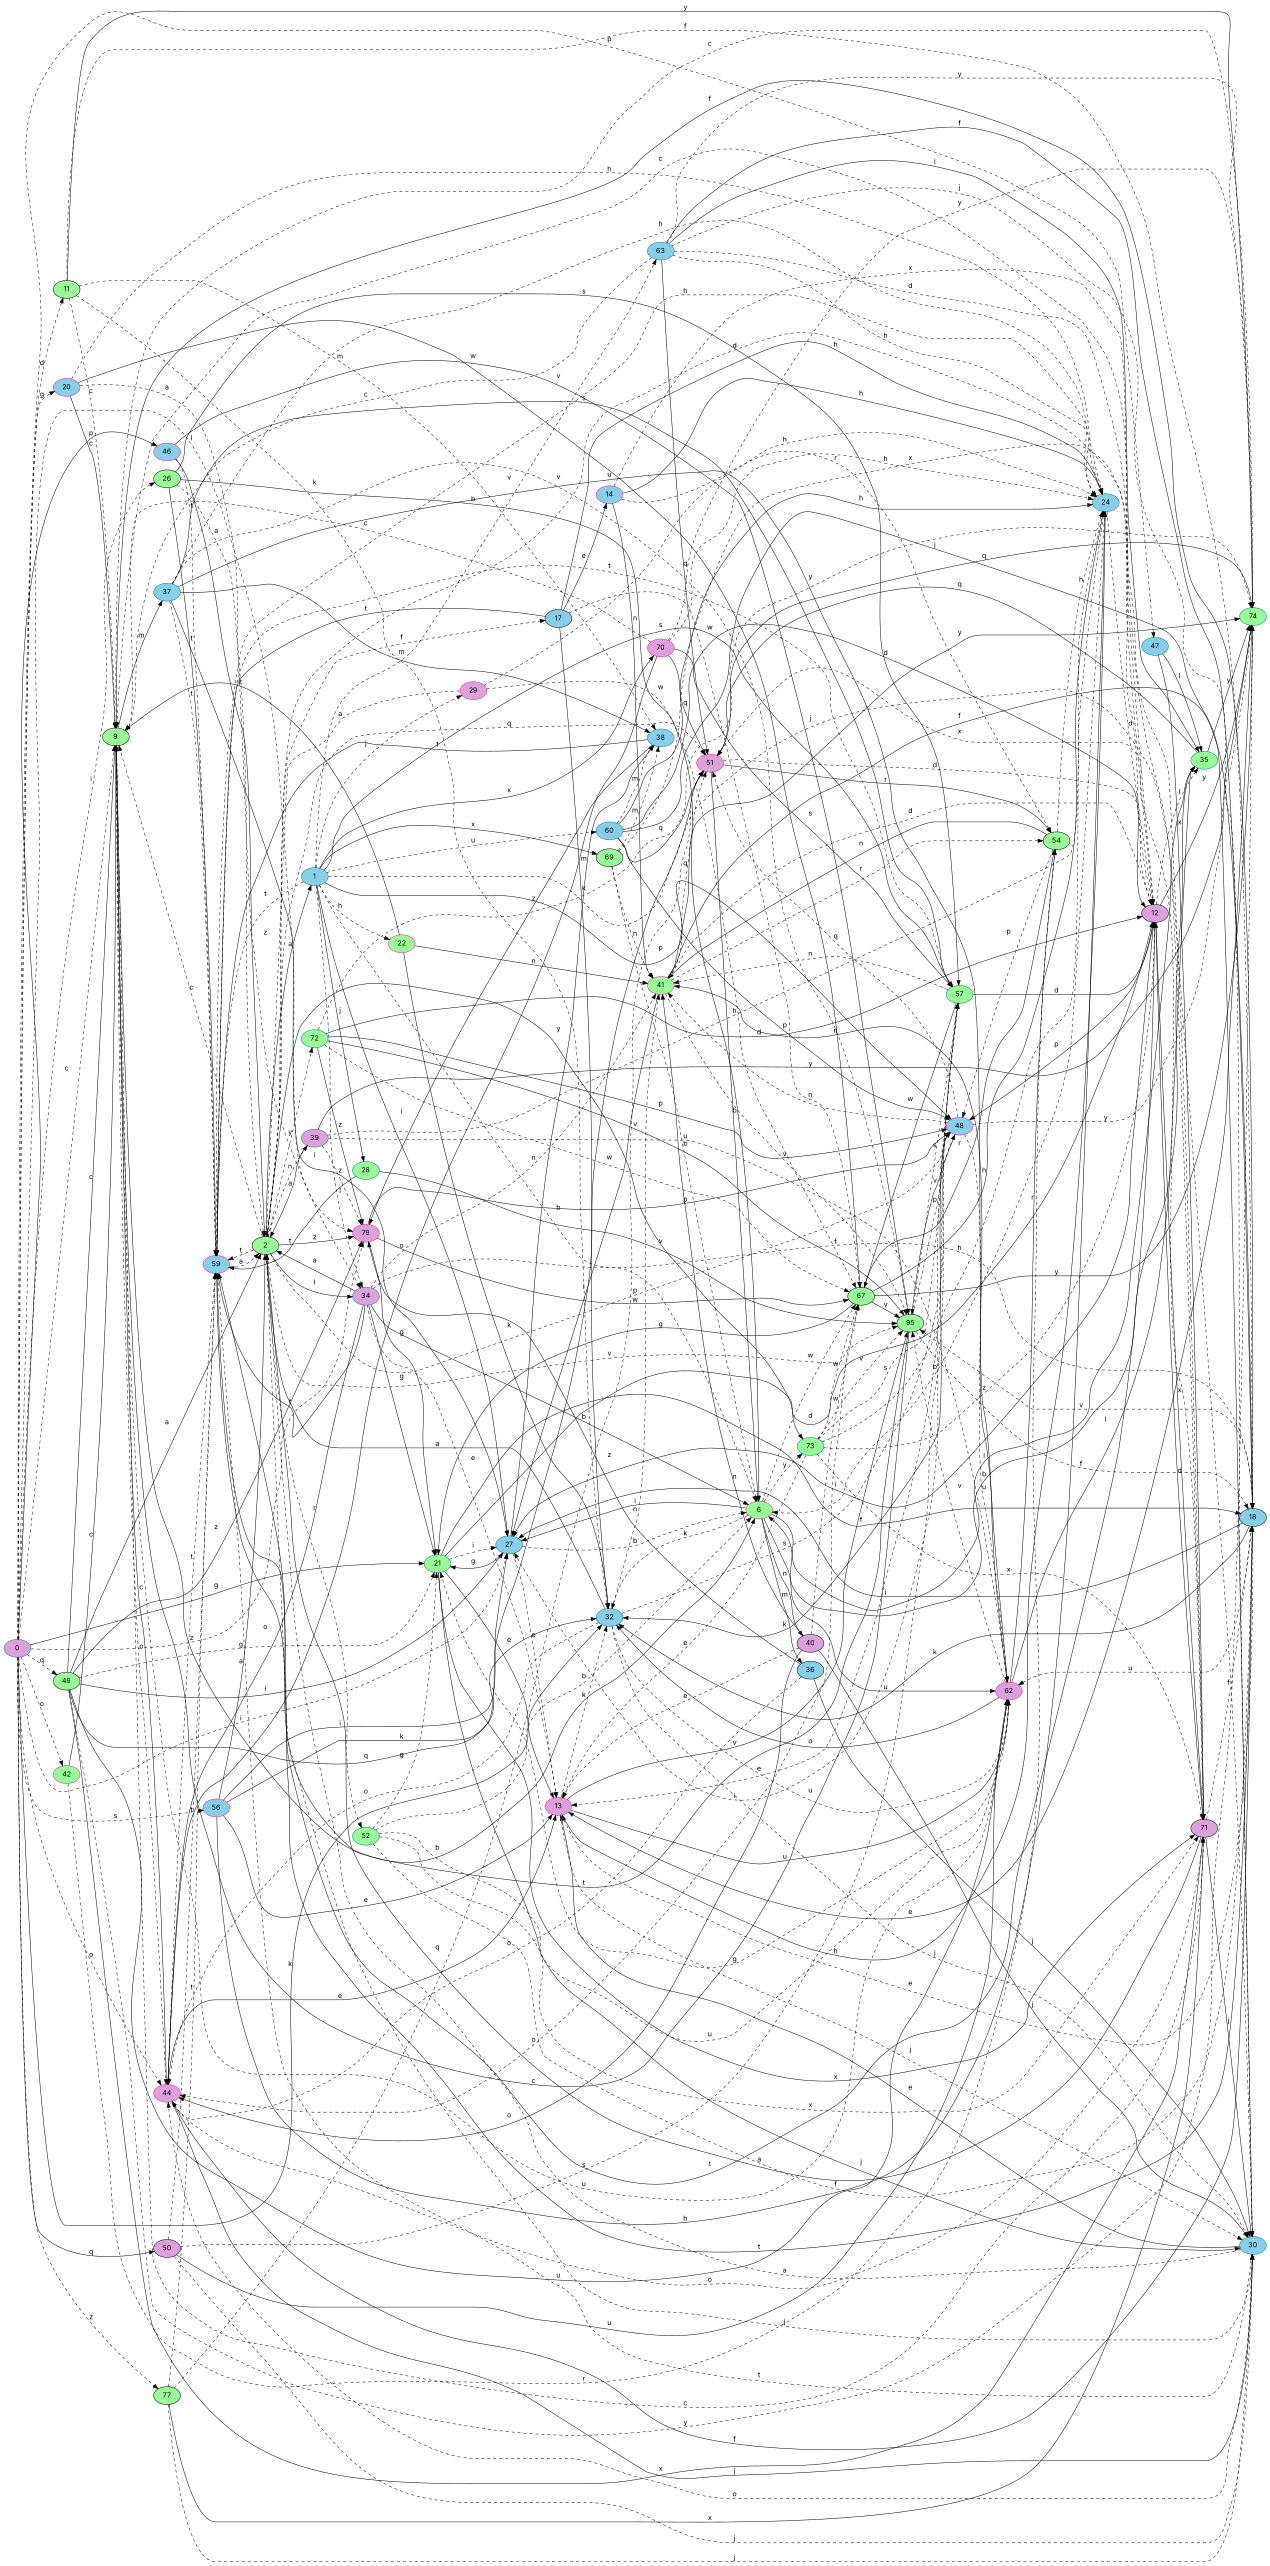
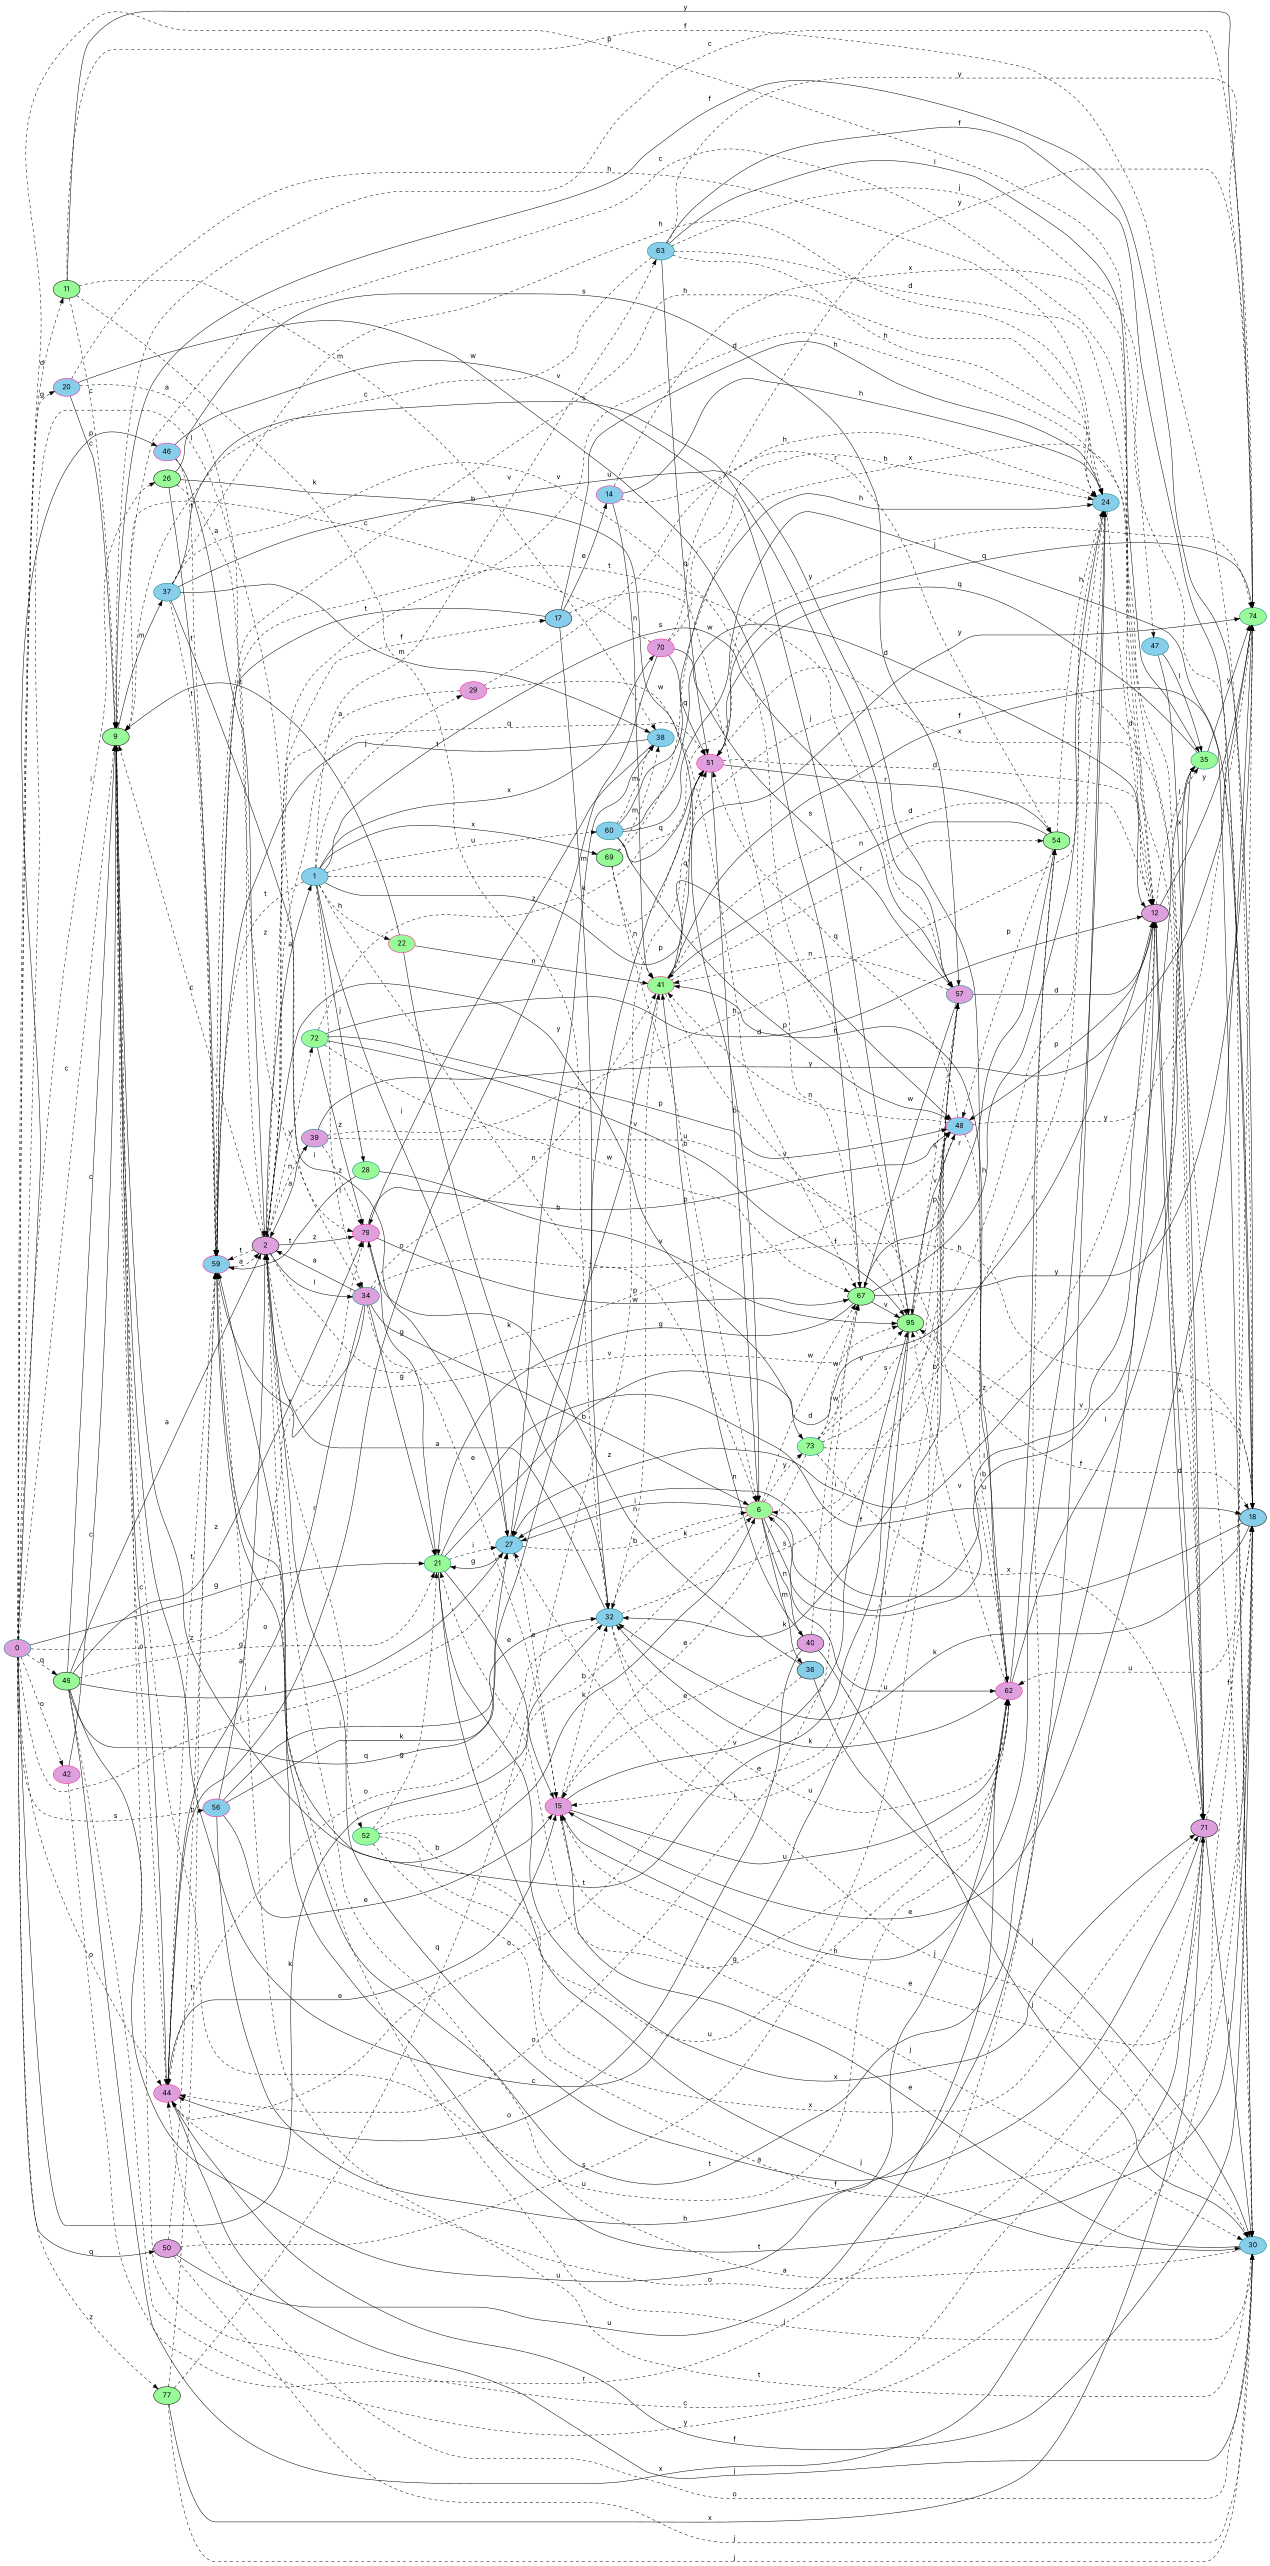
node "57": fillcolor palegreen -> plum
node "2": fillcolor palegreen -> plum
edge "62" -> "32": label "o" -> "k"
node "42": fillcolor palegreen -> plum
node "13": label "13" -> "15"
